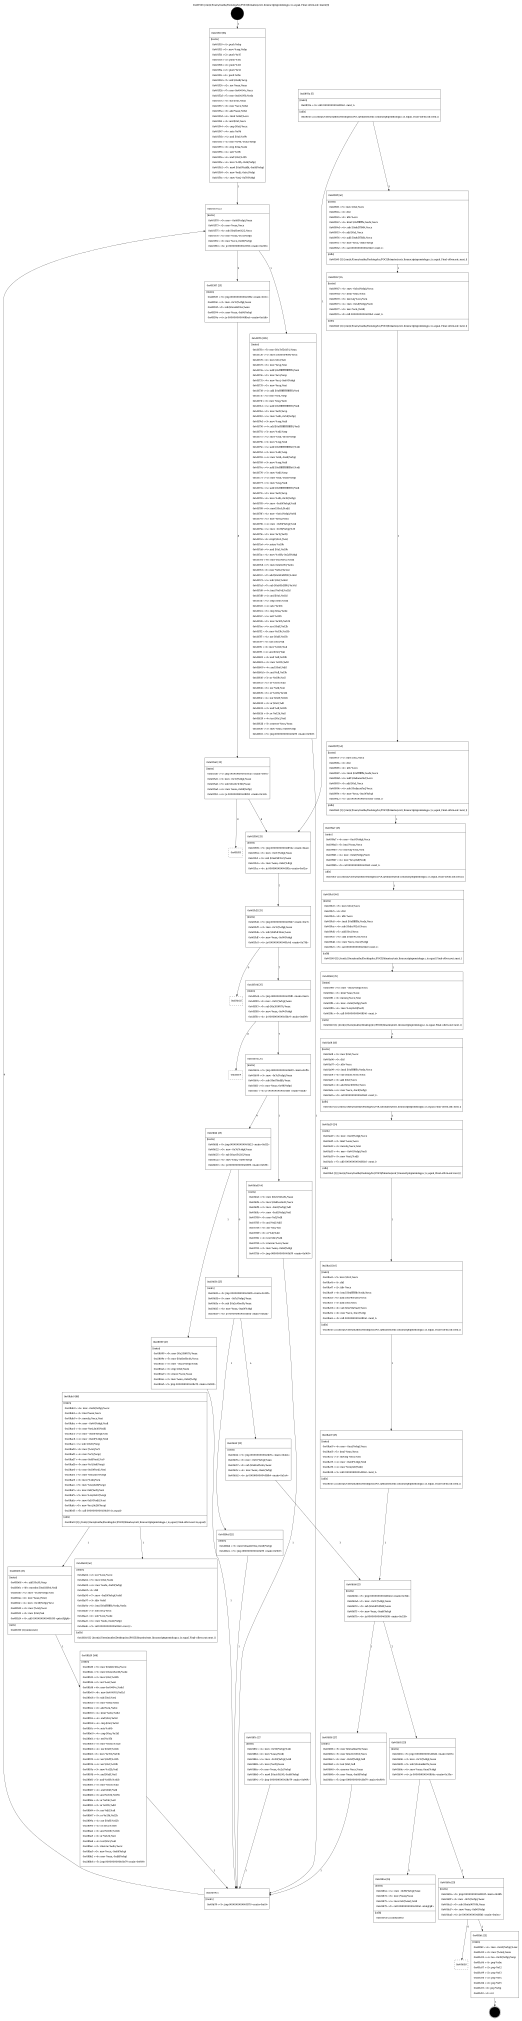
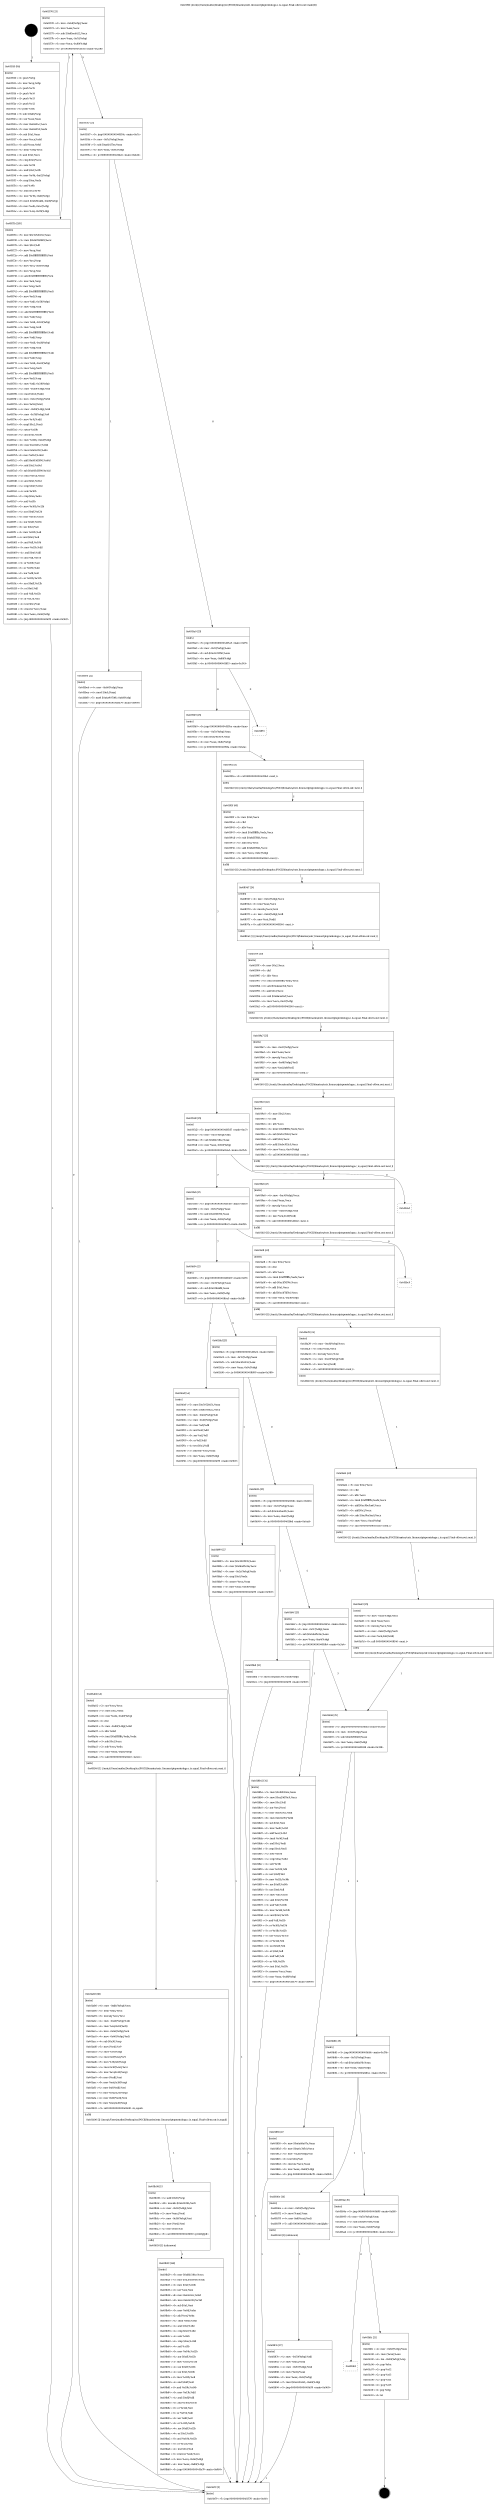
edge "0x401510 [96]" -> "0x401570 [23]": removed, label "1"
edge "0x40193a [5]" -> "0x4015b9 [25]": reversed
node "0x401be6 [22]": added
edge "0x401ab0 [88]" -> "0x401a82 [46]": reversed
node "0x4018b4 [134]": added
edge "0x40186e [16]" -> "0x40187e [27]": added, label "1"
